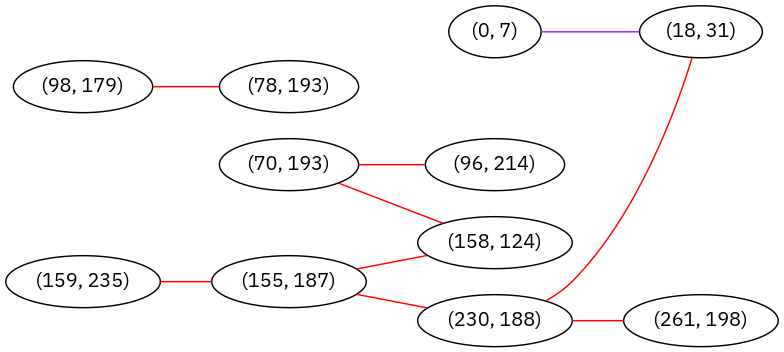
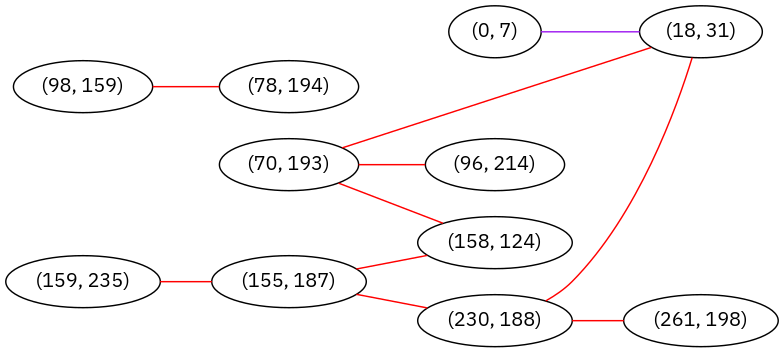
node "(98, 179)": label "(98, 179)" -> "(98, 159)"
node "(78, 193)": label "(78, 193)" -> "(78, 194)"
edge "(18, 31)" -- "(70, 193)": added
